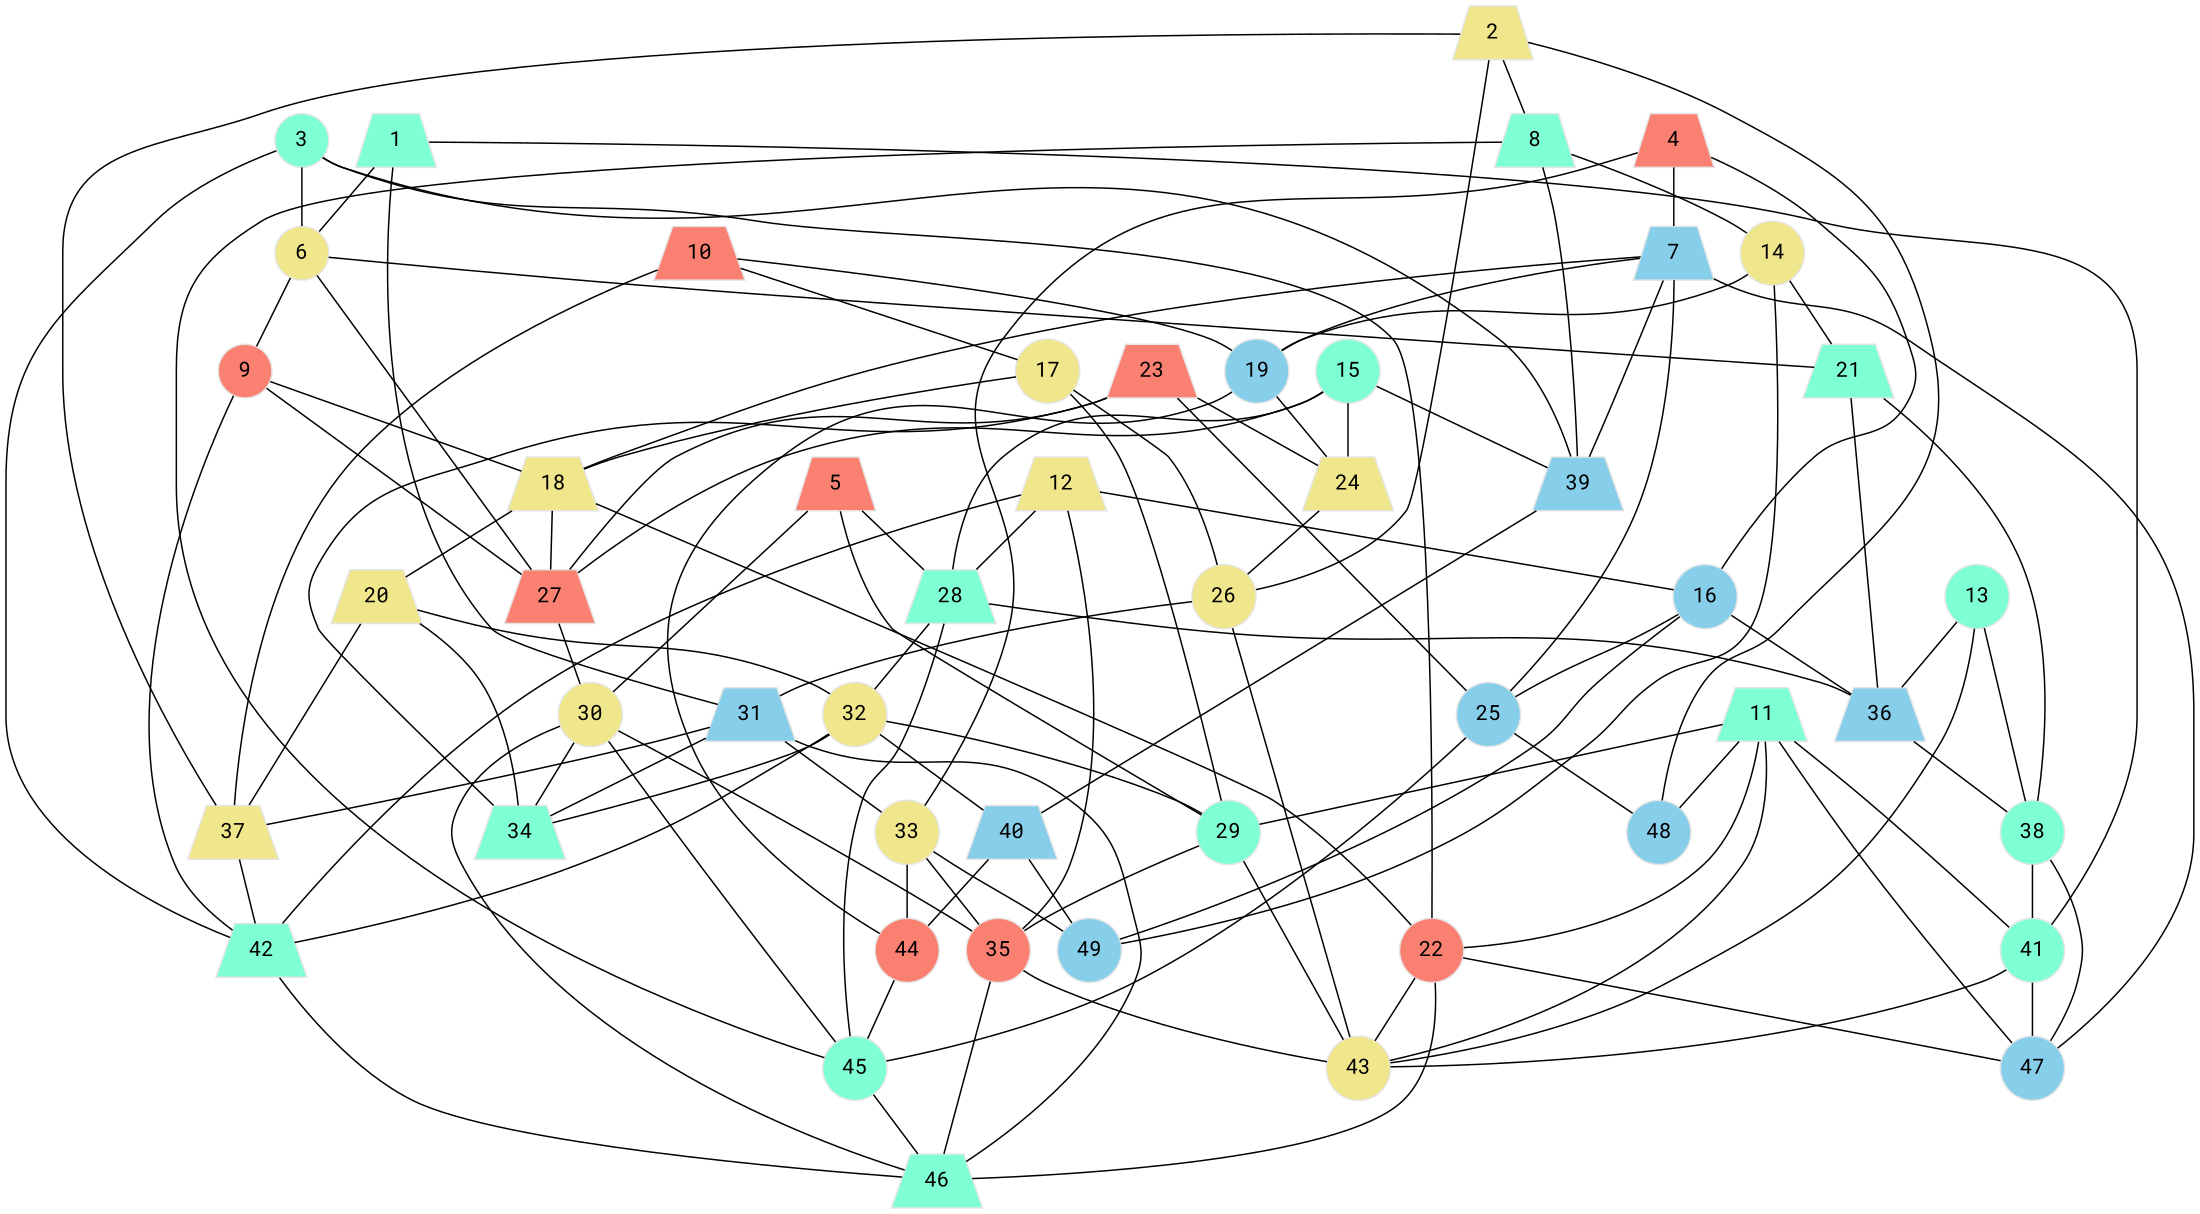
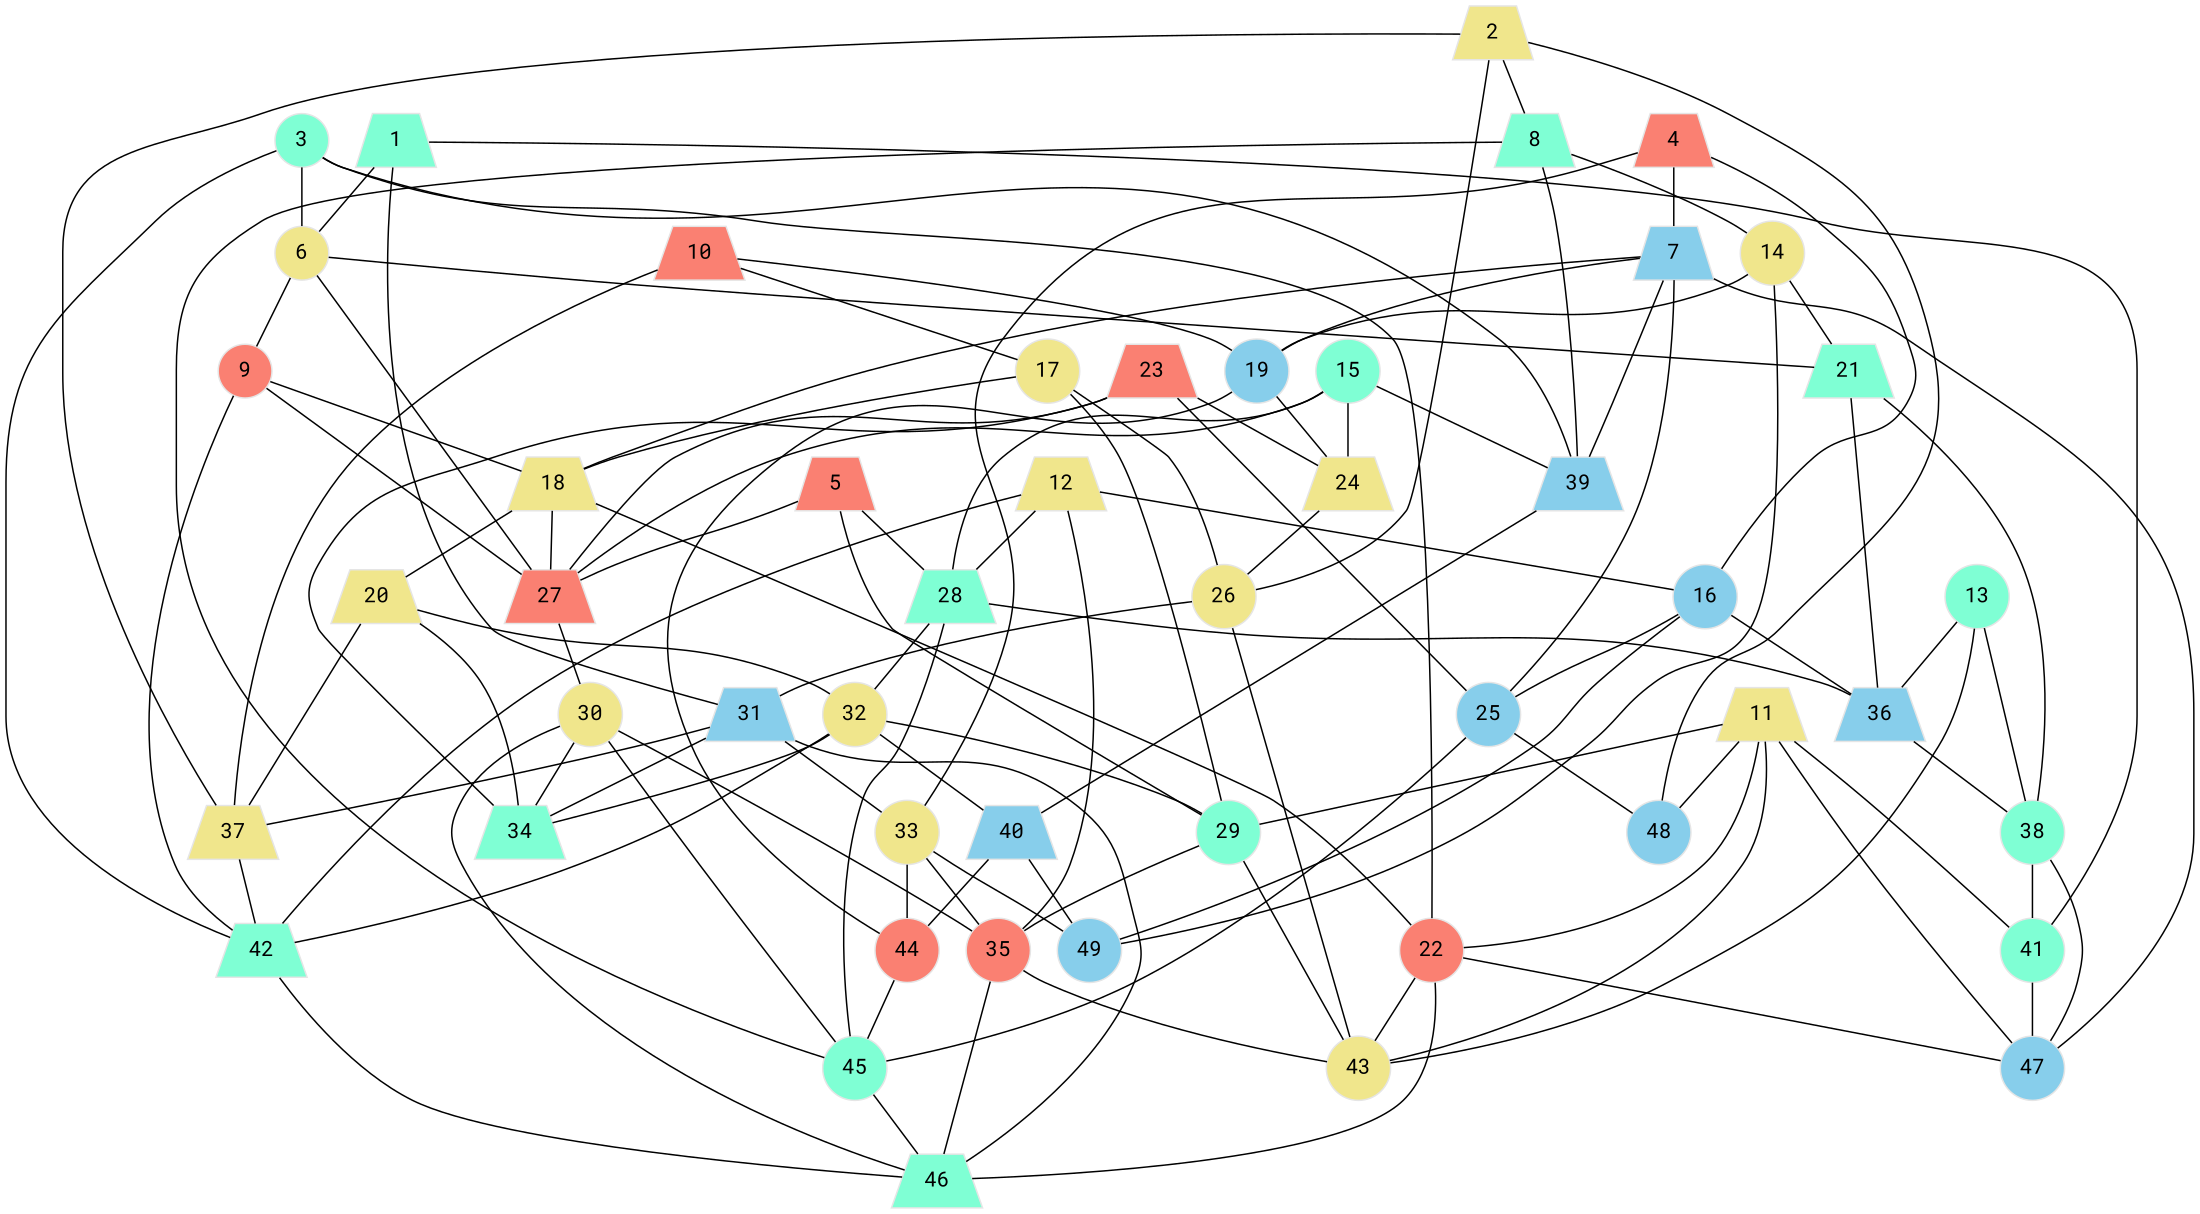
edge "5" -- "30": now "5" -- "27"
node "11": fillcolor aquamarine -> khaki
edge "41" -- "43": removed
